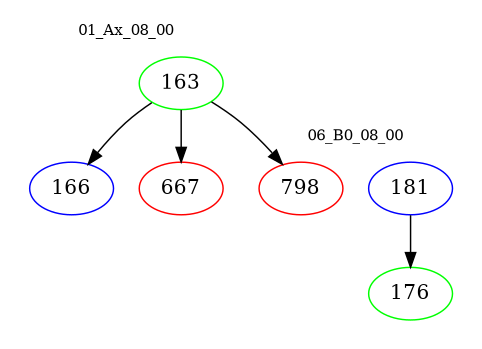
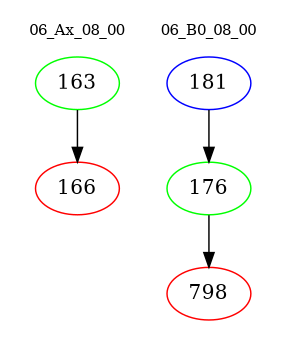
cluster "01_Ax_08_00": label "01_Ax_08_00" -> "06_Ax_08_00"
edge "163" -> "798": now "176" -> "798"
node "166": color blue -> red
node "667": removed
